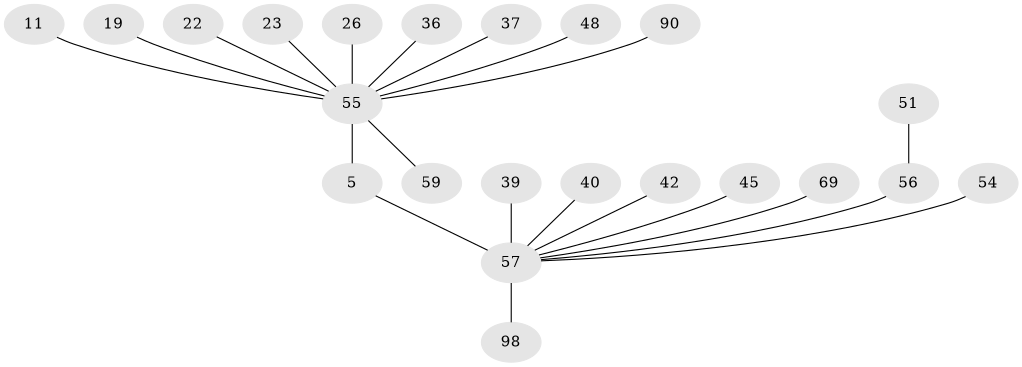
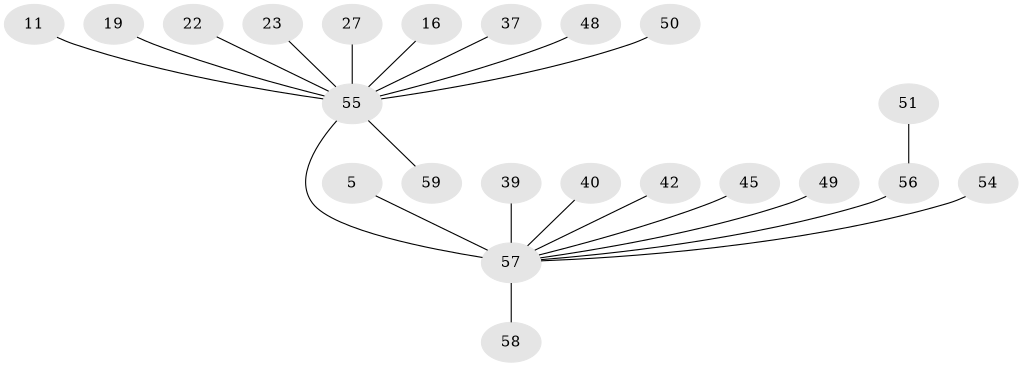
node "26": label "26" -> "27"
node "36": label "36" -> "16"
node "90": label "90" -> "50"
edge "55" -- "5": now "55" -- "57"
node "69": label "69" -> "49"
node "98": label "98" -> "58"
